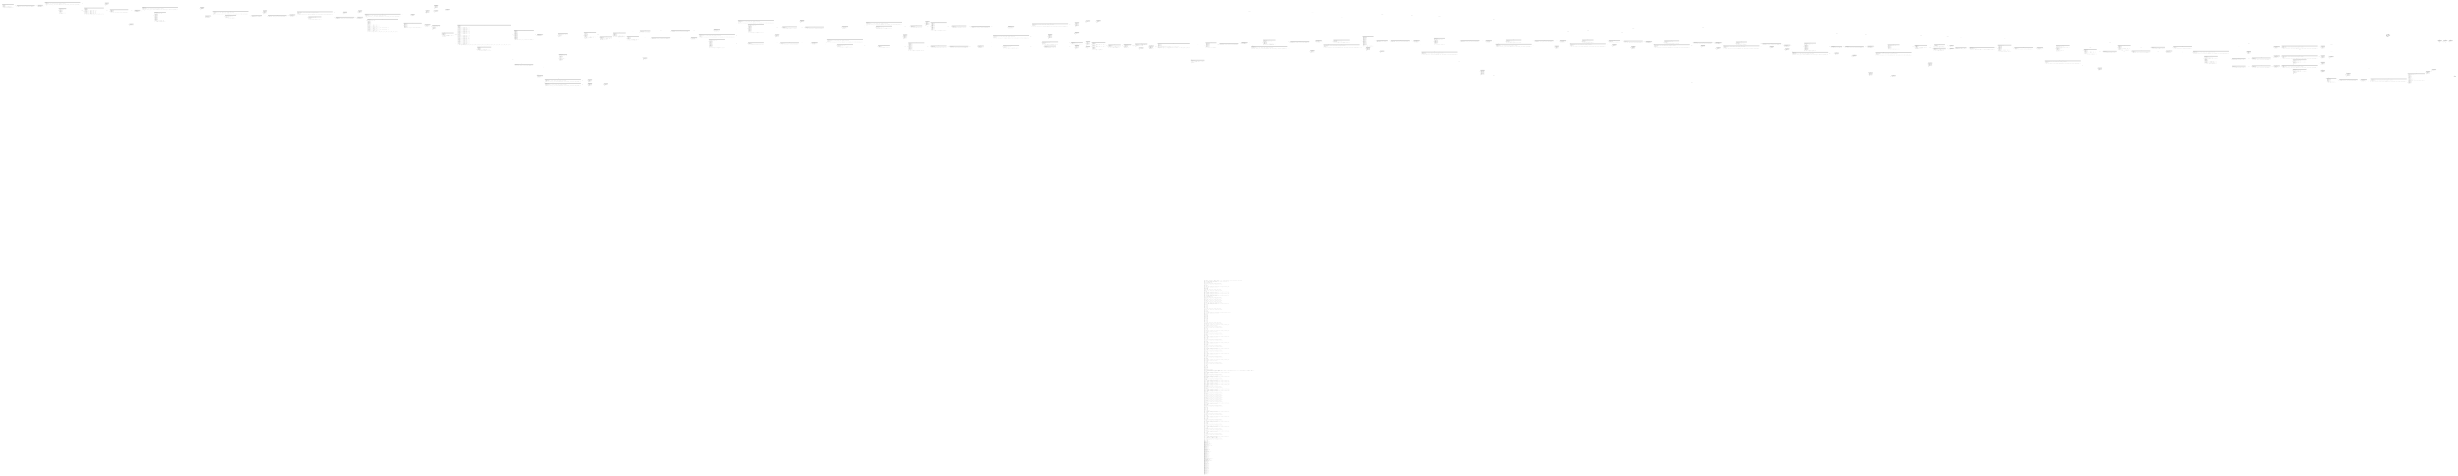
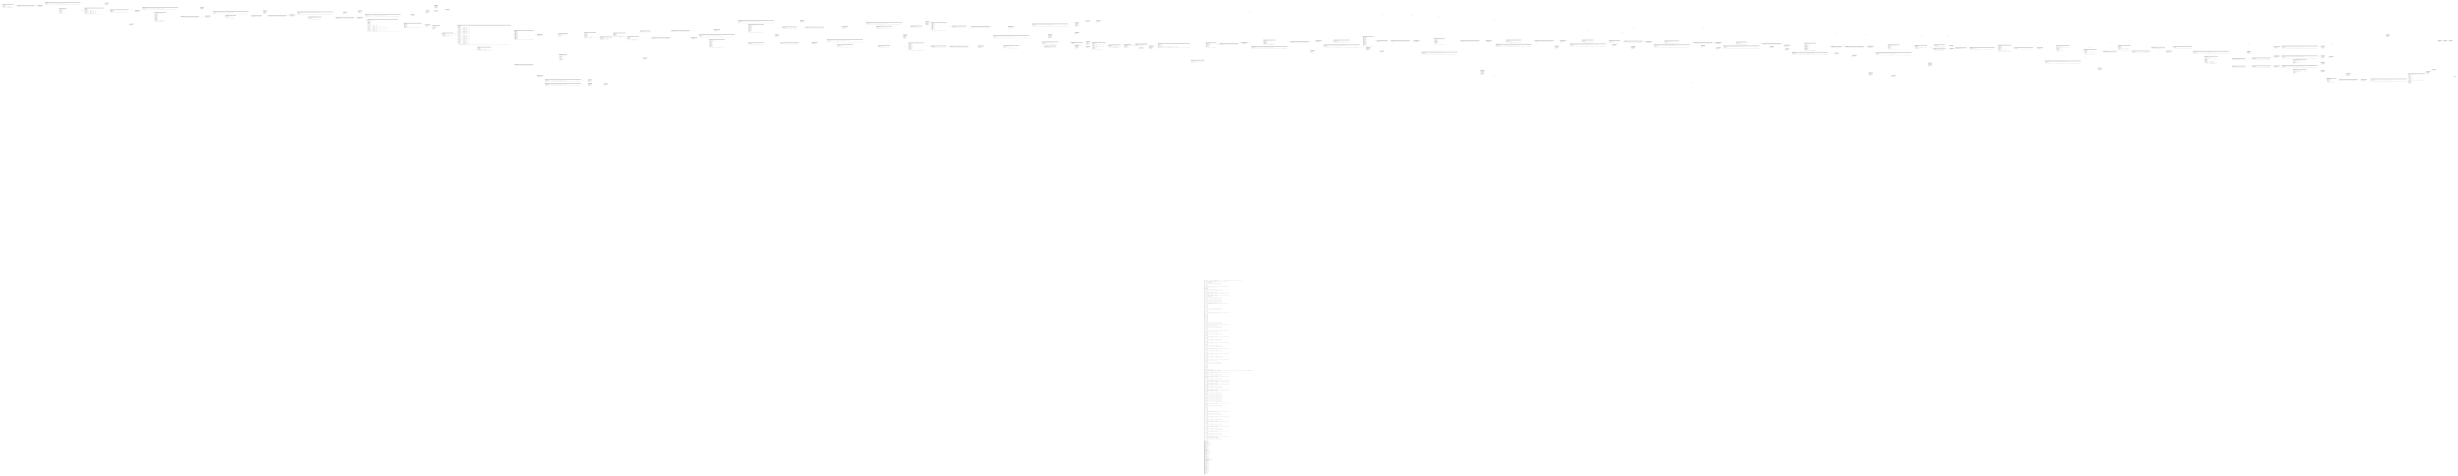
node "14": added
